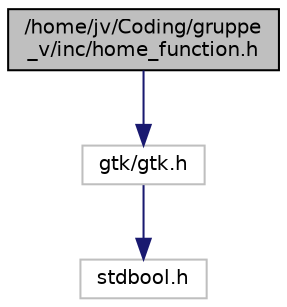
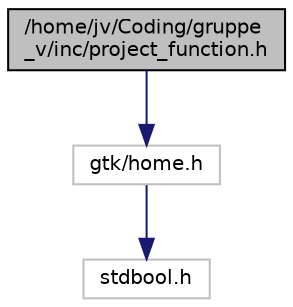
node "/home/jv/Coding/gruppe _v/inc/home_function.h": label "/home/jv/Coding/gruppe _v/inc/home_function.h" -> "/home/jv/Coding/gruppe _v/inc/project_function.h"
node "gtk/gtk.h": label "gtk/gtk.h" -> "gtk/home.h"
